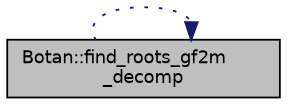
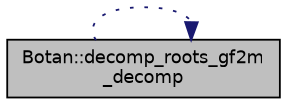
node "Botan::find_roots_gf2m _decomp": label "Botan::find_roots_gf2m _decomp" -> "Botan::decomp_roots_gf2m _decomp"
